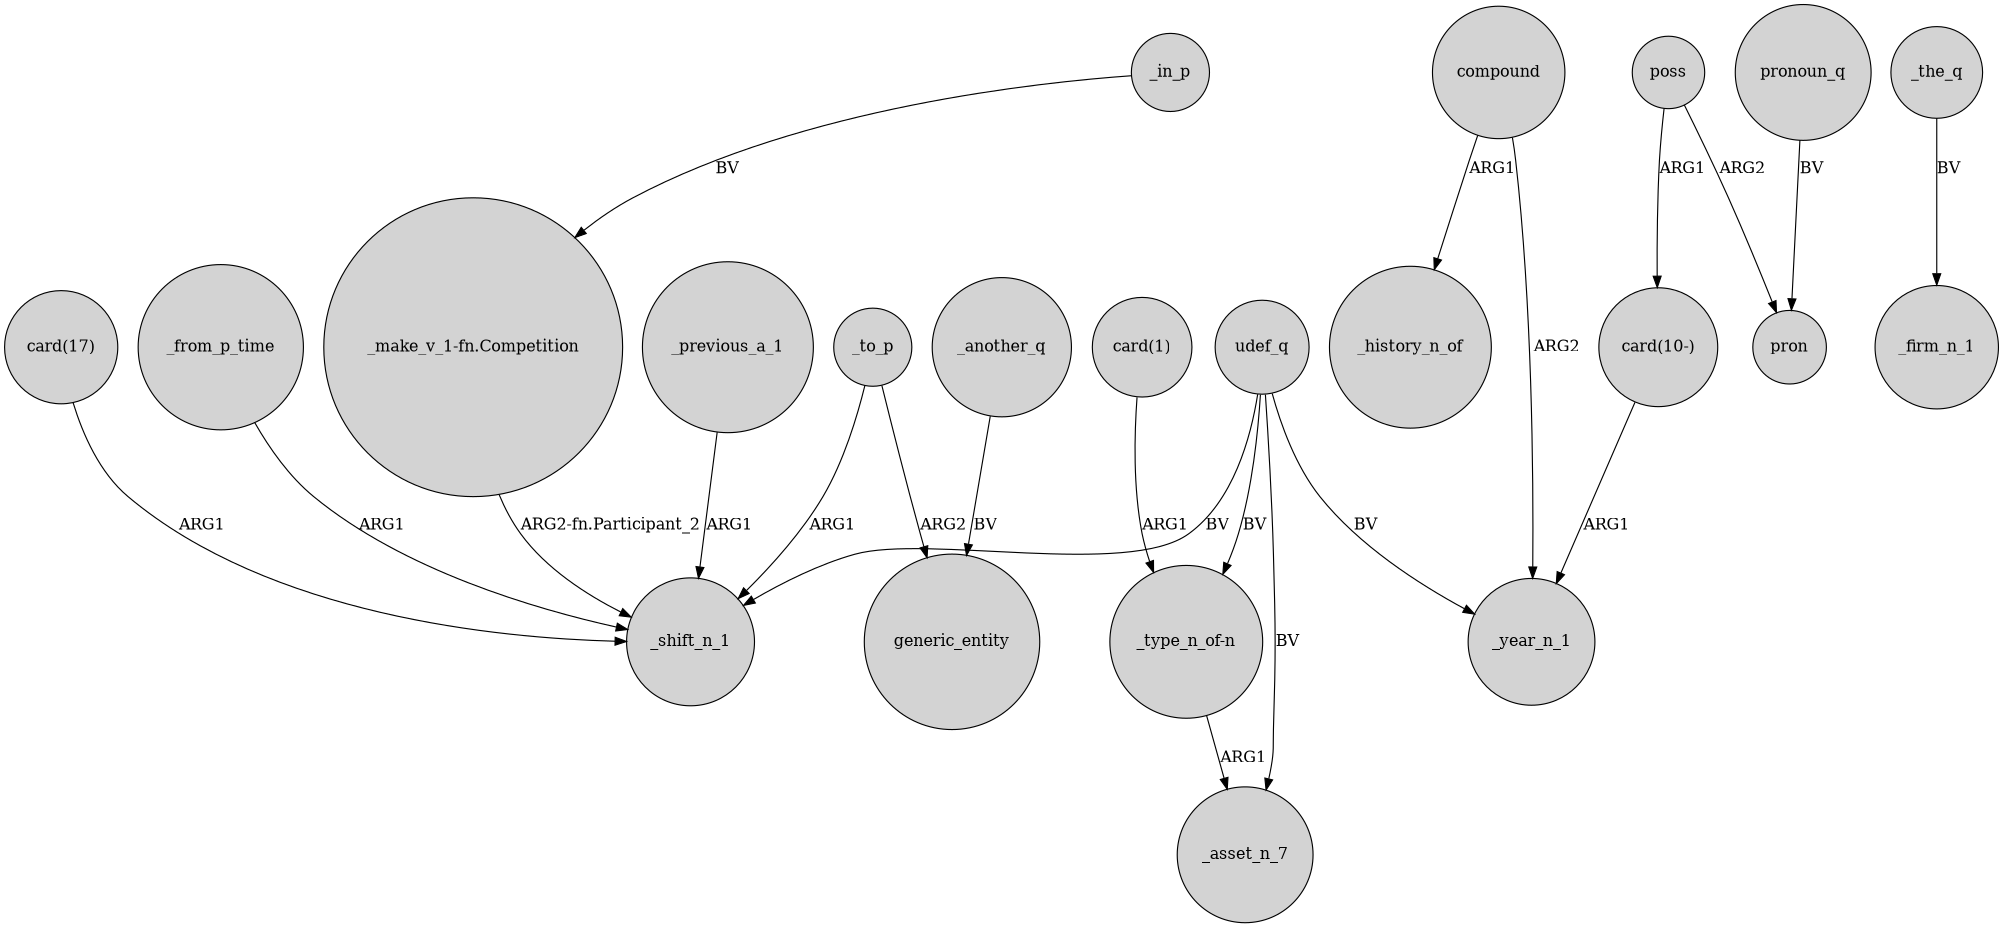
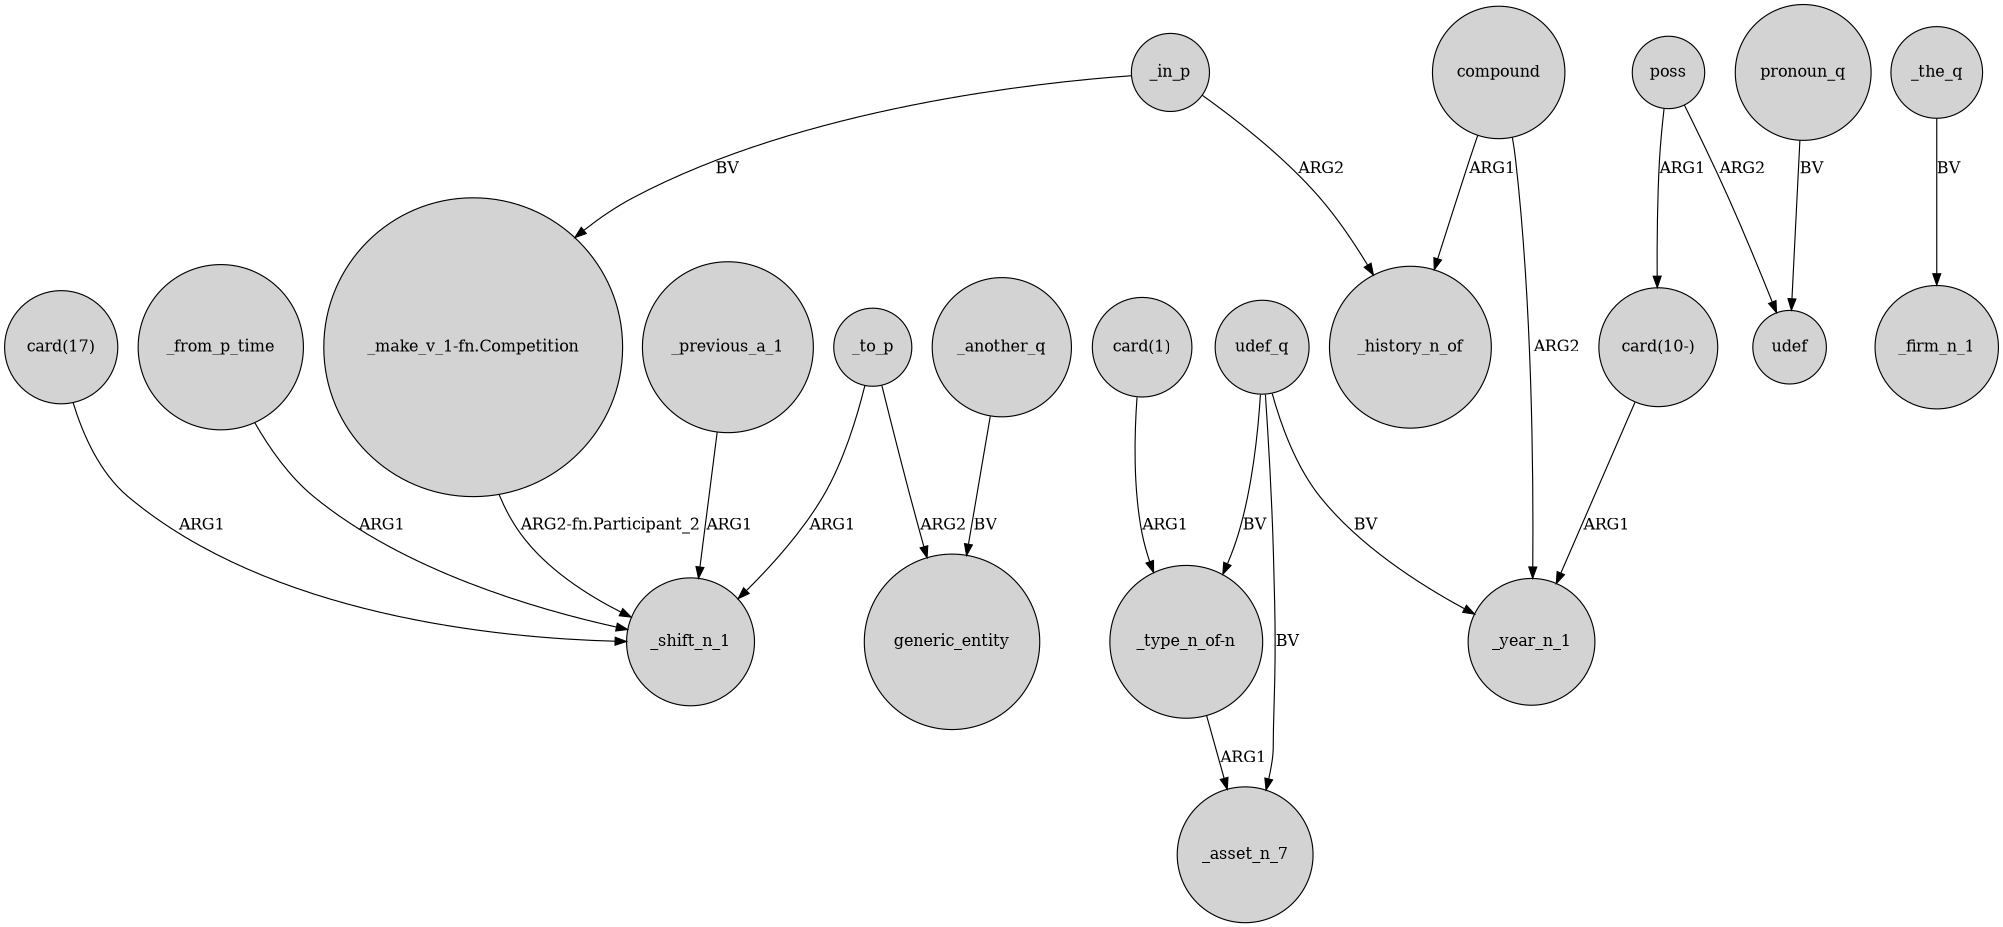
edge "_in_p" -> "_history_n_of": added, label "ARG2"
node "pron": label "pron" -> "udef"
edge "udef_q" -> "_shift_n_1": removed, label "BV"
